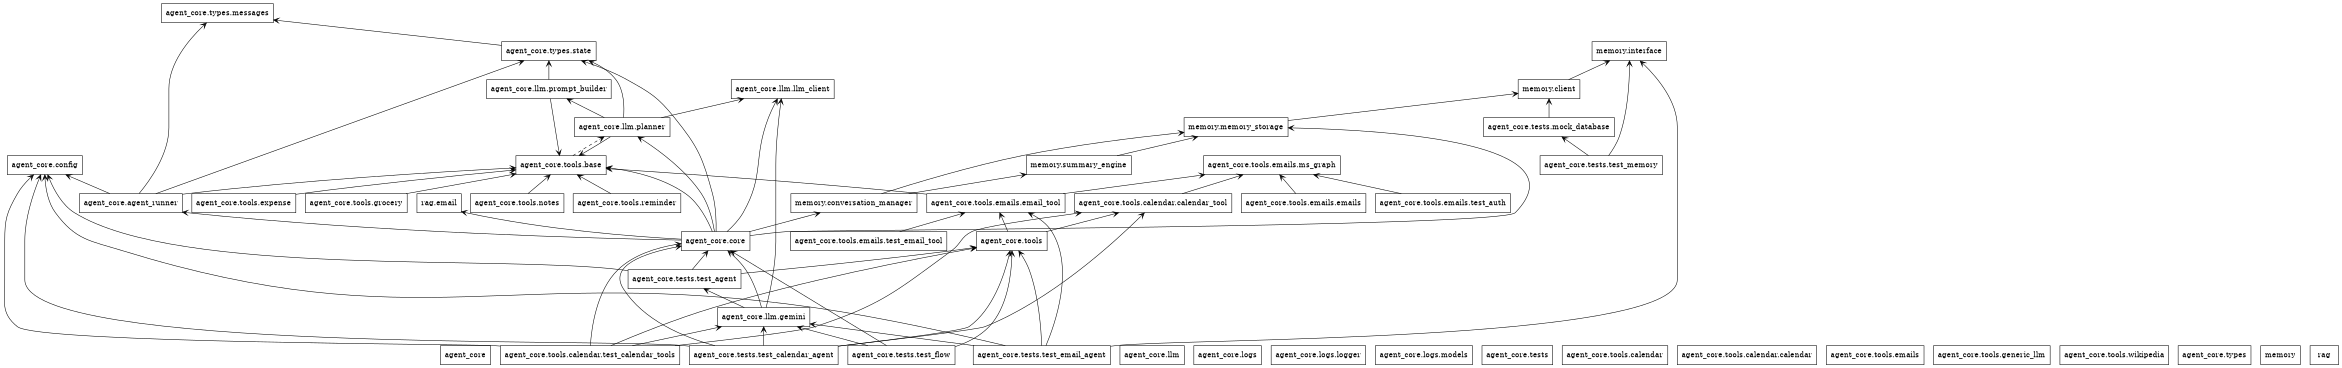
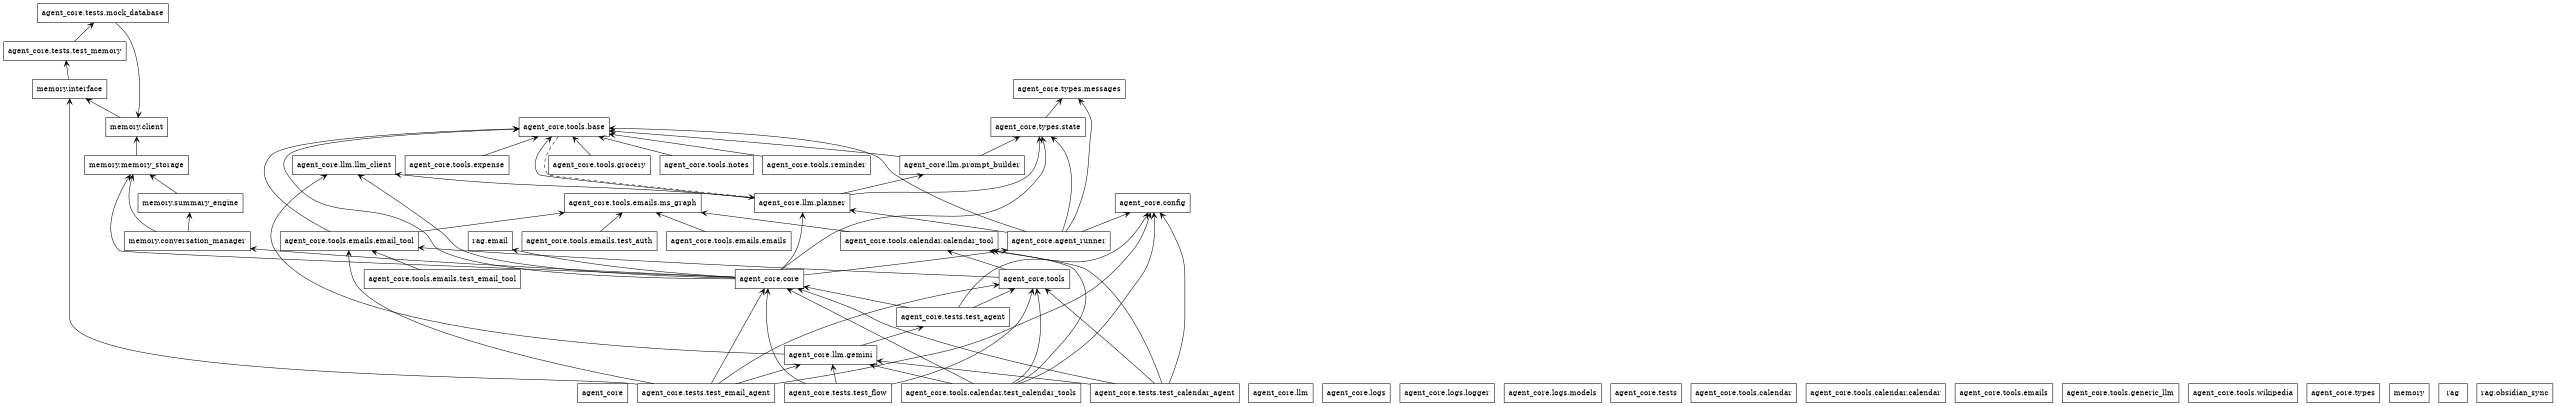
edge "agent_core.tests.test_memory" -> "memory.interface": reversed
edge "agent_core.agent_runner" -> "agent_core.llm.planner": added
edge "agent_core.llm.gemini" -> "agent_core.core": now "agent_core.tests.test_email_agent" -> "agent_core.core"
node "rag.obsidian_sync": added
